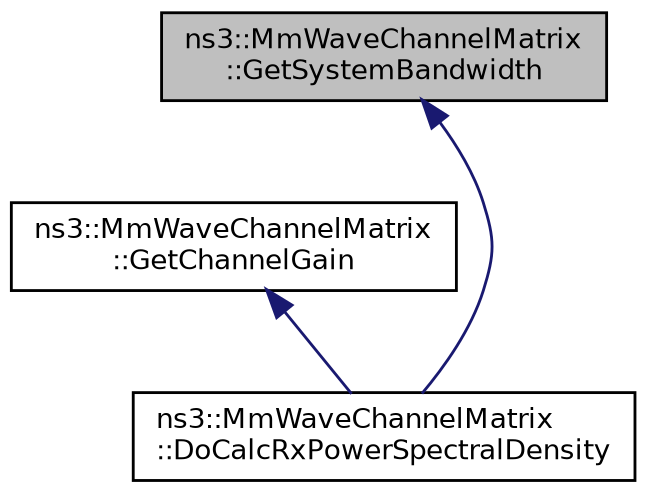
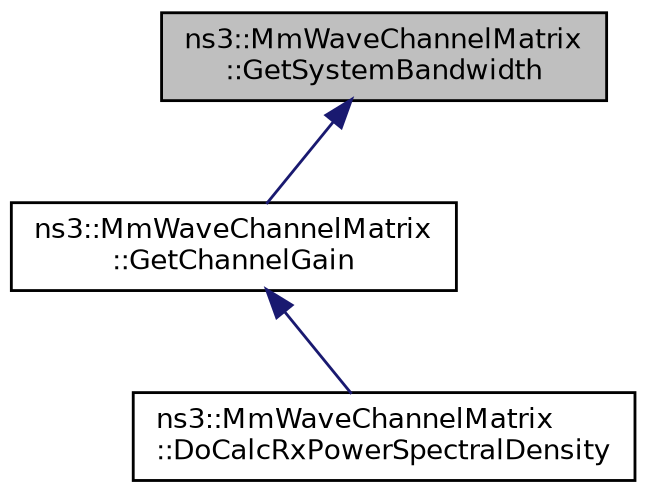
edge "ns3::MmWaveChannelMatrix ::DoCalcRxPowerSpectralDensity" -> "ns3::MmWaveChannelMatrix ::GetSystemBandwidth": now "ns3::MmWaveChannelMatrix ::GetChannelGain" -> "ns3::MmWaveChannelMatrix ::GetSystemBandwidth"
